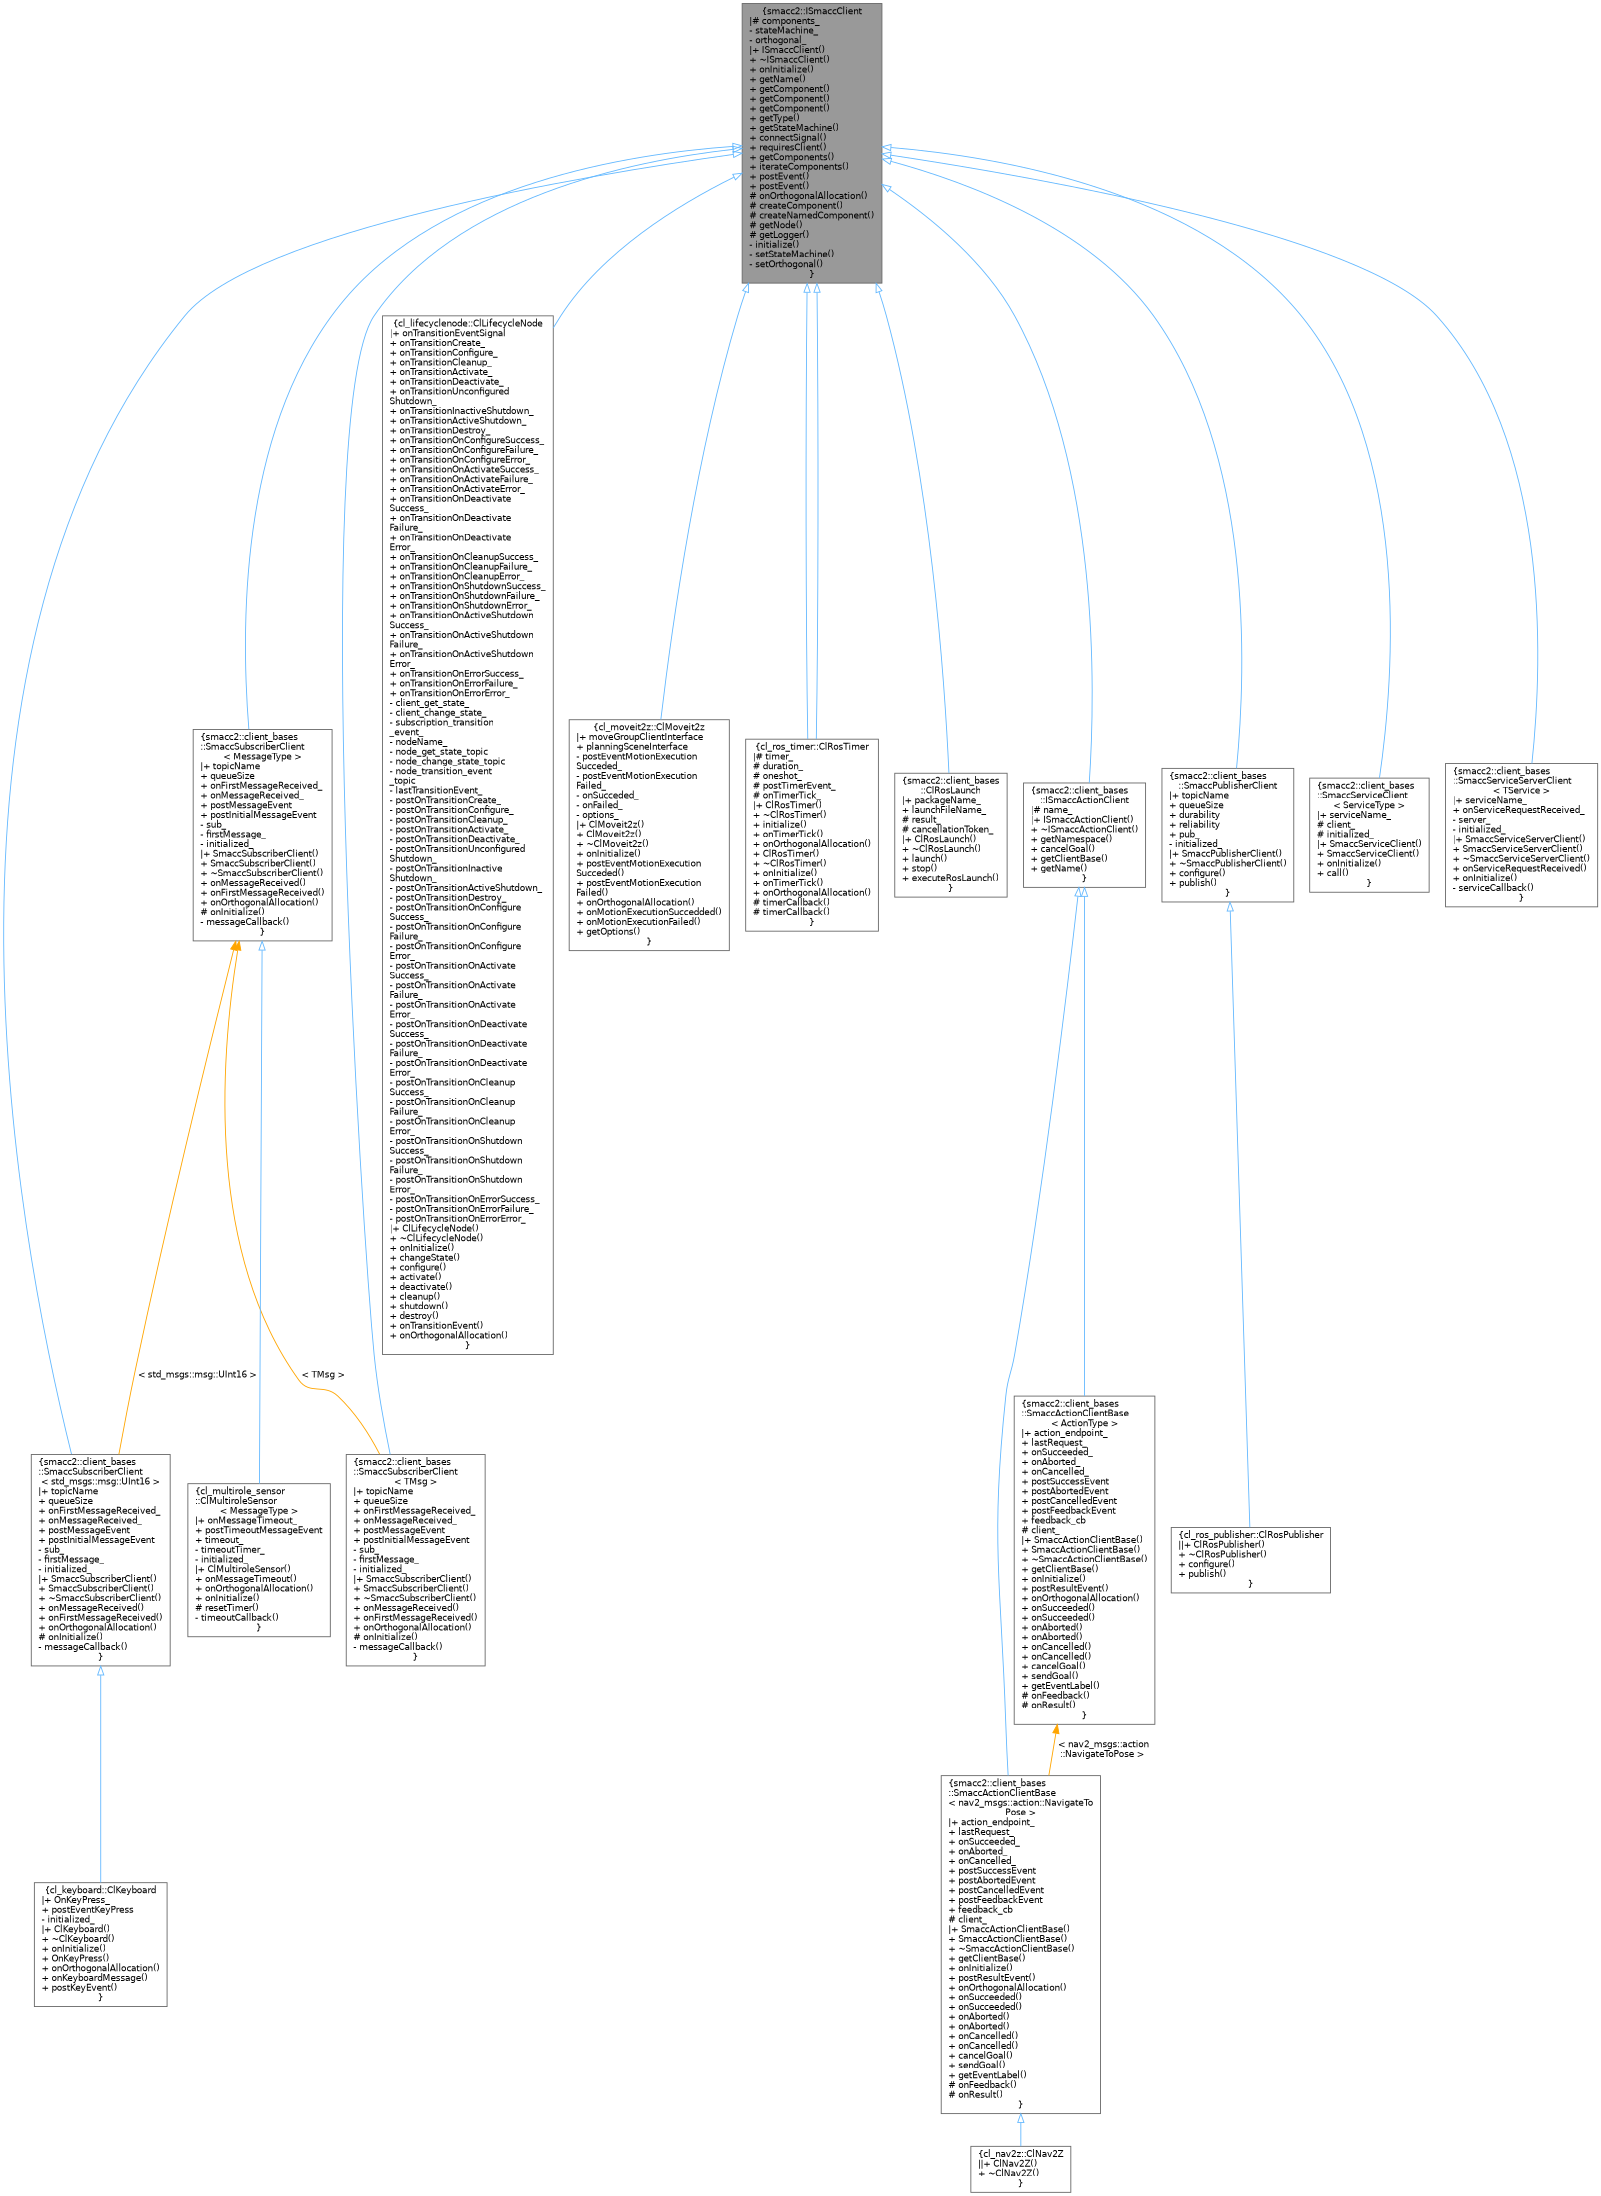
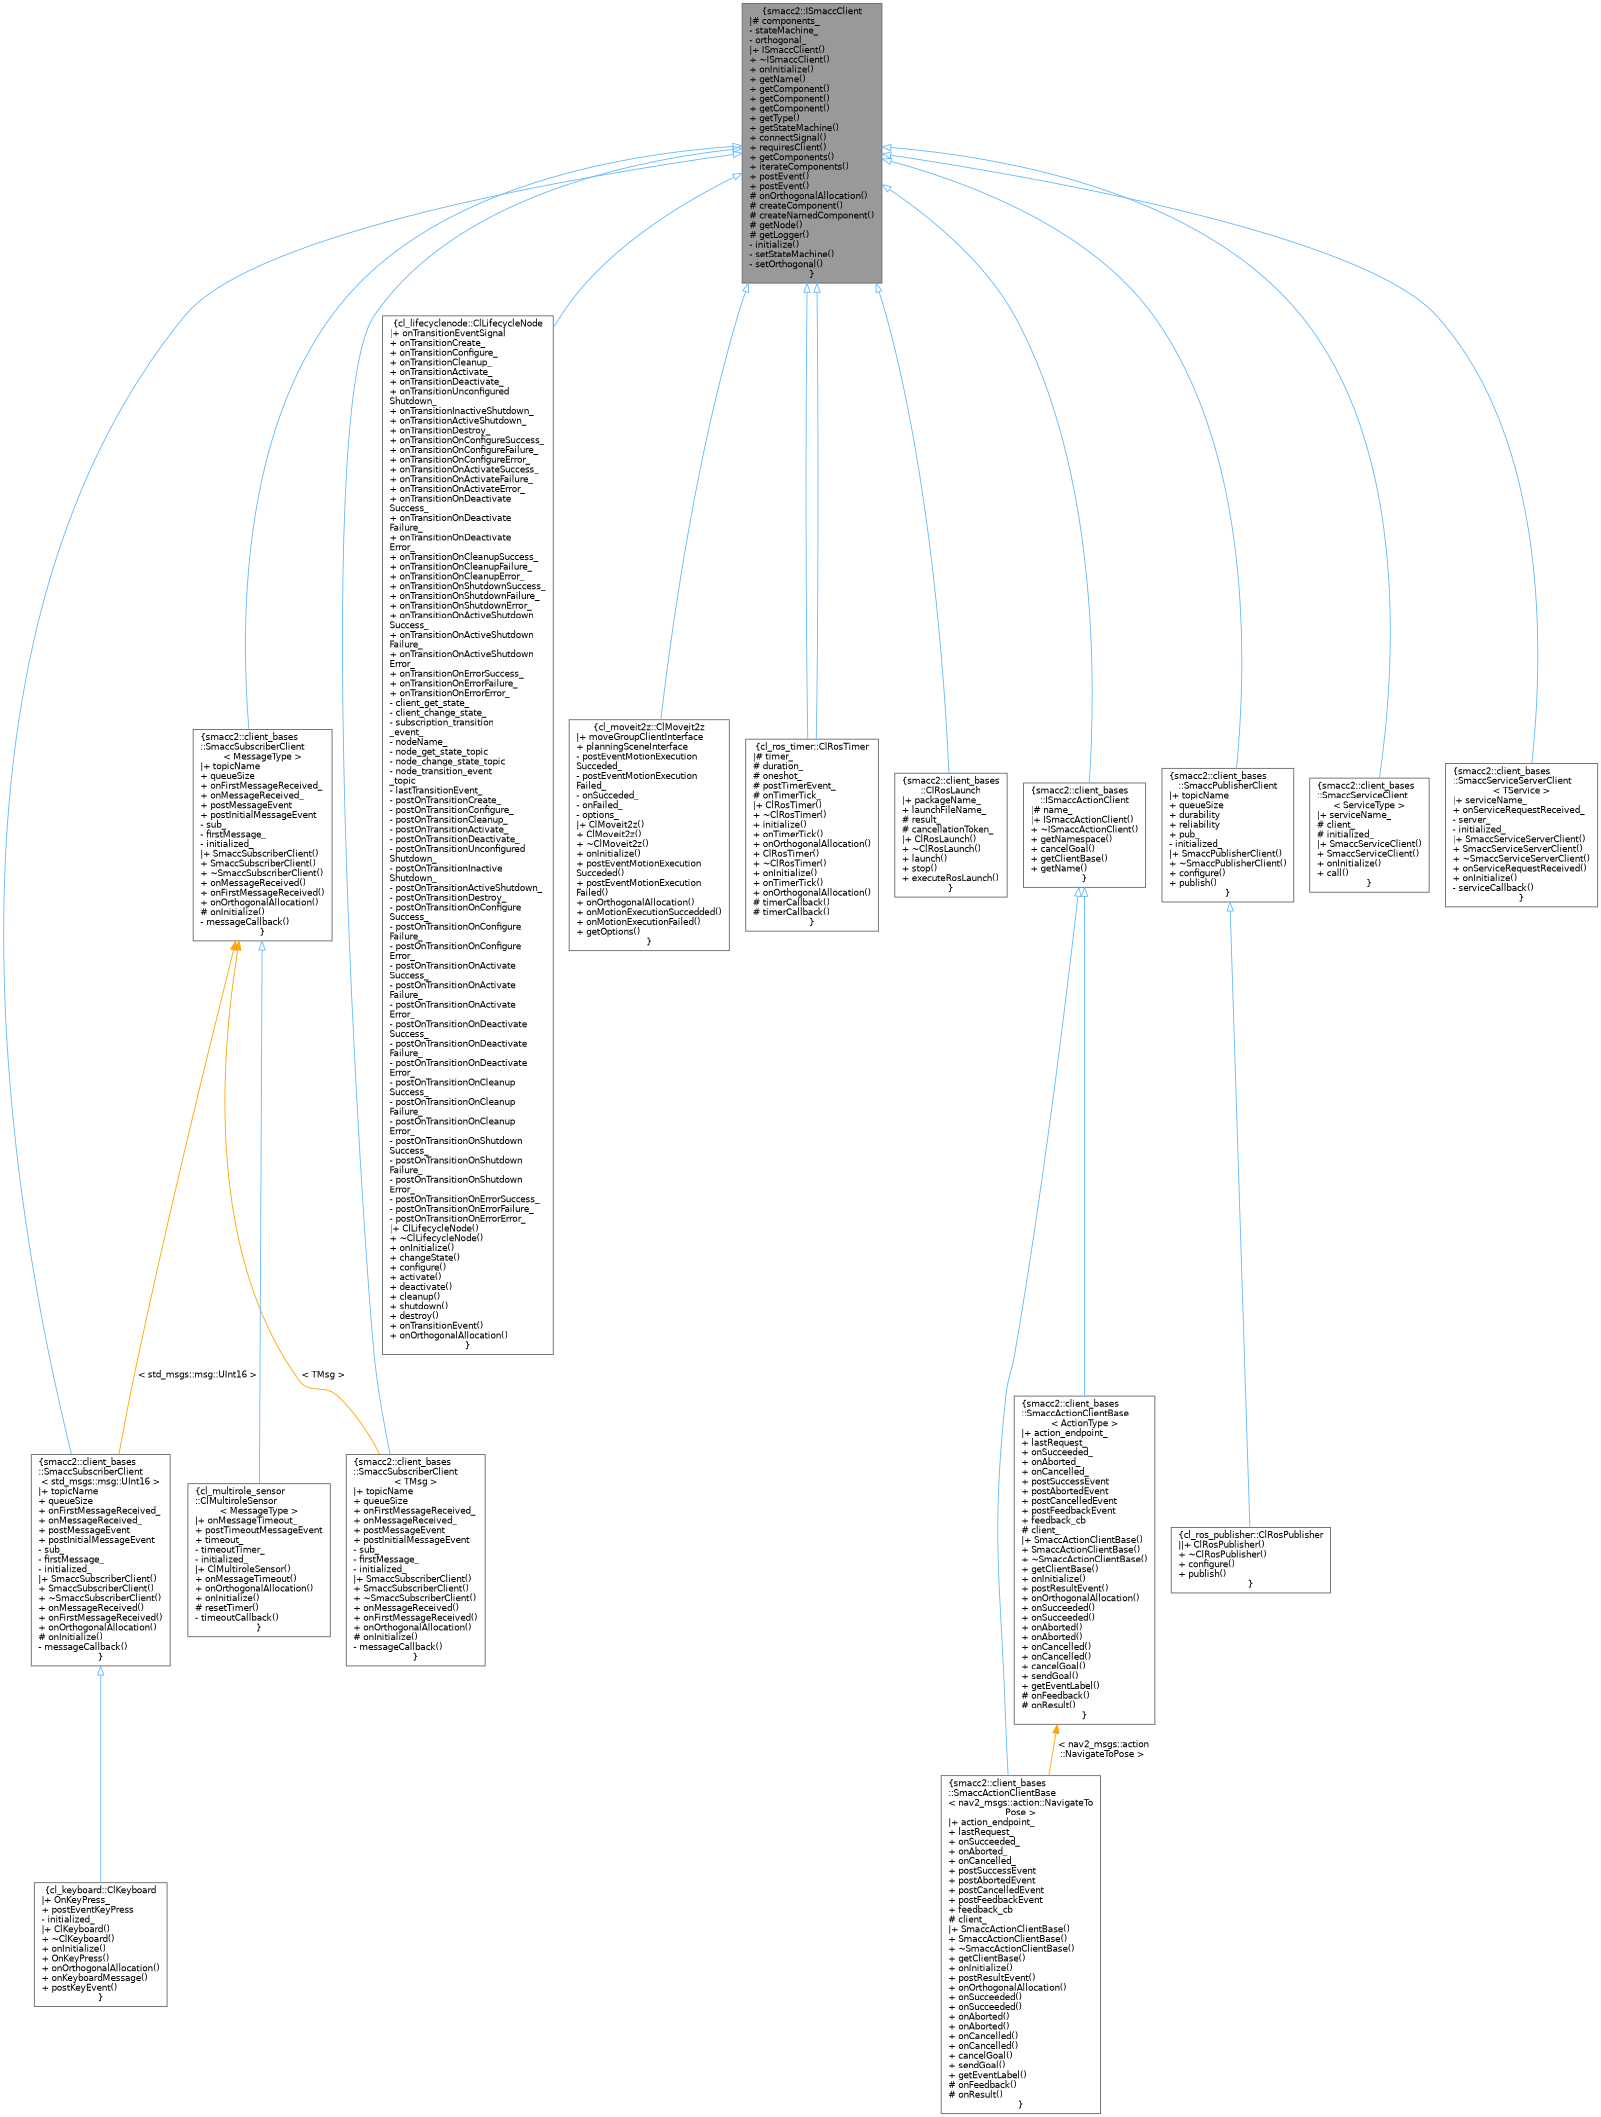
node "{cl_nav2z::ClNav2Z ||+ ClNav2Z() + ~ClNav2Z() }": removed
